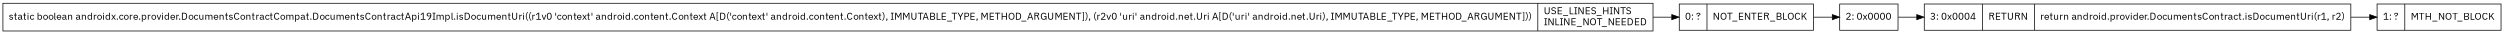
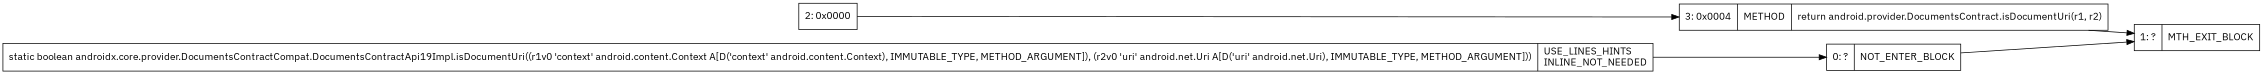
edge "0: ?" -> "2: 0x0000": now "0: ?" -> "1: ?"
node "3: 0x0004": text "RETURN" -> "METHOD"
node "1: ?": text "MTH_NOT_BLOCK" -> "MTH_EXIT_BLOCK"
